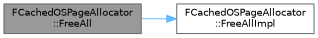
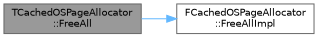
node "FCachedOSPageAllocator ::FreeAll": label "FCachedOSPageAllocator ::FreeAll" -> "TCachedOSPageAllocator ::FreeAll"
